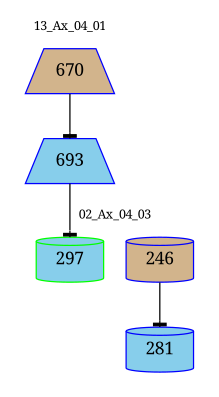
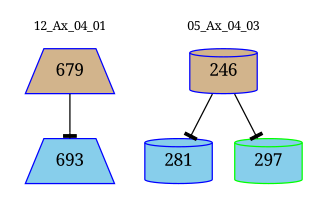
cluster "13_Ax_04_01": label "13_Ax_04_01" -> "12_Ax_04_01"
node "670": label "670" -> "679"
edge "693" -> "297": now "246" -> "297"
cluster "02_Ax_04_03": label "02_Ax_04_03" -> "05_Ax_04_03"
